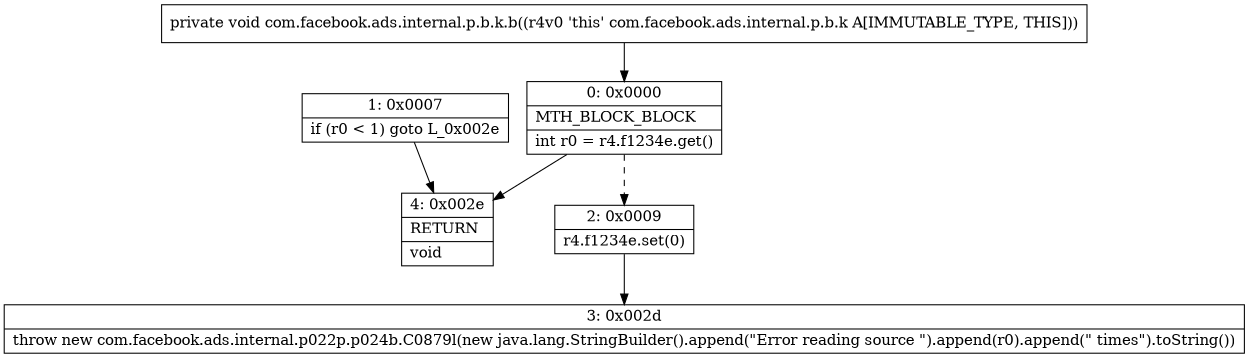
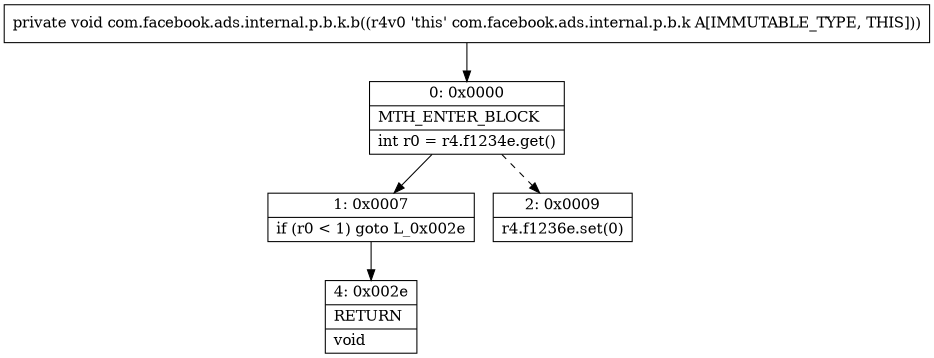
node "0: 0x0000": text "MTH_BLOCK_BLOCK" -> "MTH_ENTER_BLOCK"
edge "0: 0x0000" -> "4: 0x002e": now "0: 0x0000" -> "1: 0x0007"
node "2: 0x0009": text "r4.f1234e.set(0)" -> "r4.f1236e.set(0)"
node "3: 0x002d": removed
